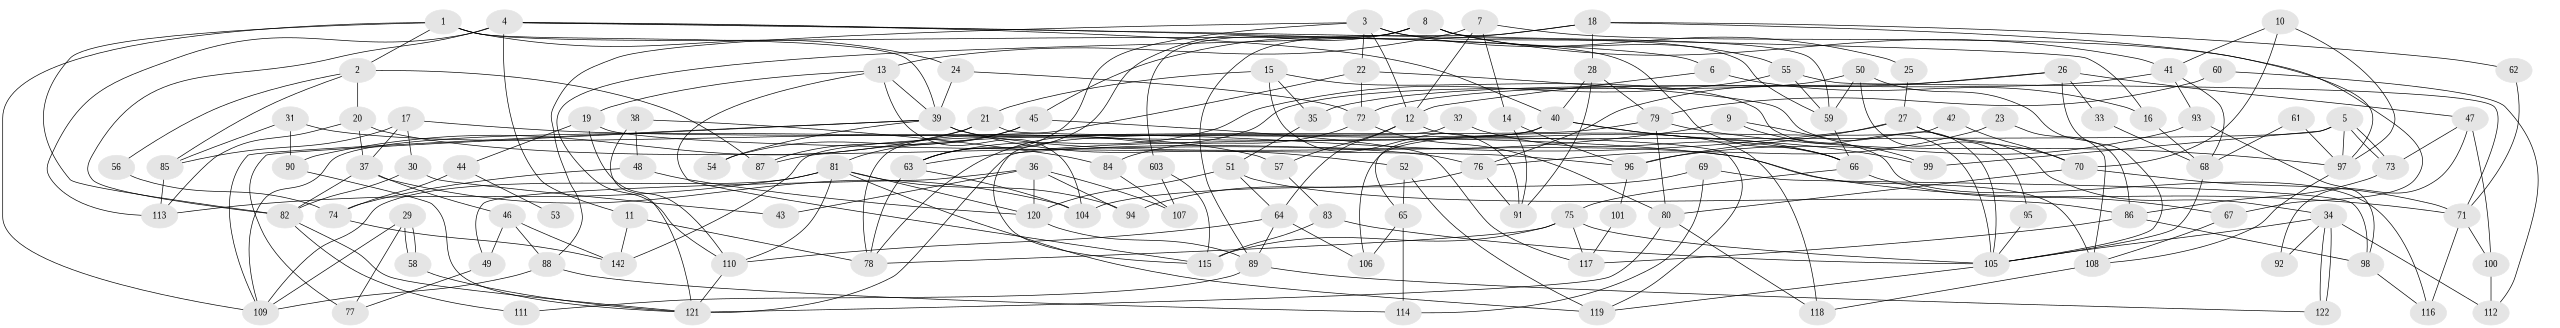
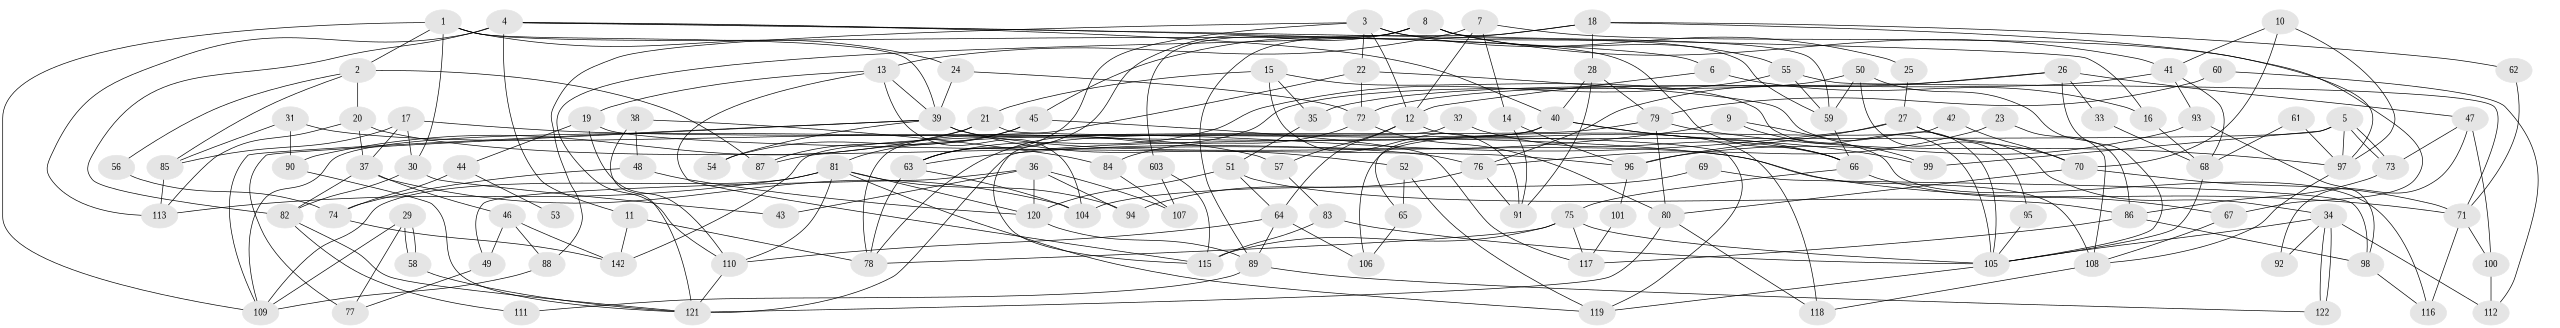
edge "1" -- "82": now "1" -- "30"
node "114": removed
